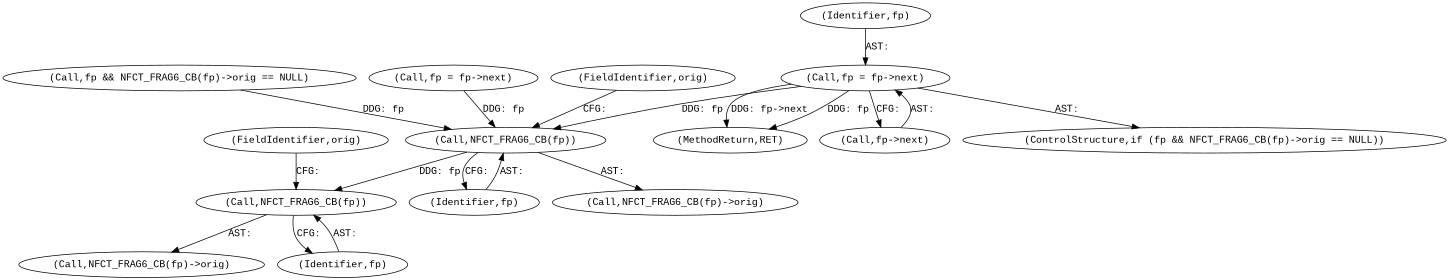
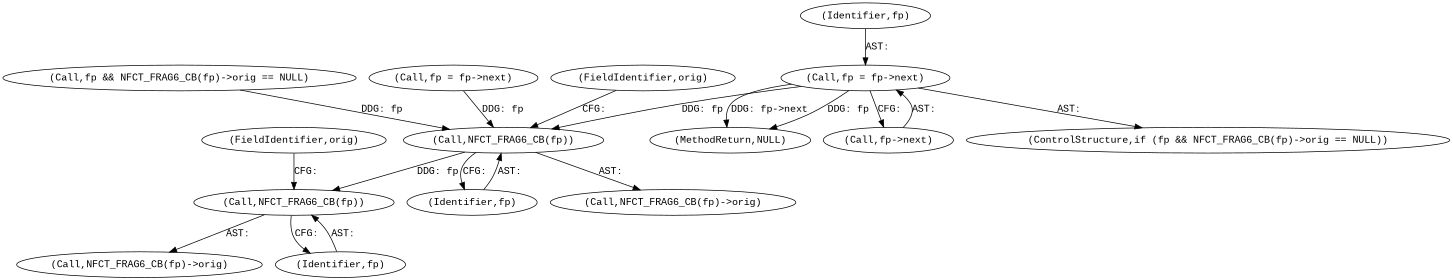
node "(MethodReturn,RET)": label "(MethodReturn,RET)" -> "(MethodReturn,NULL)"
